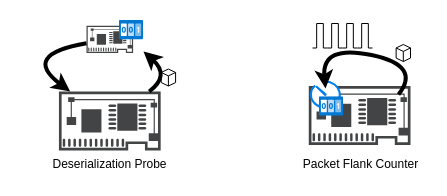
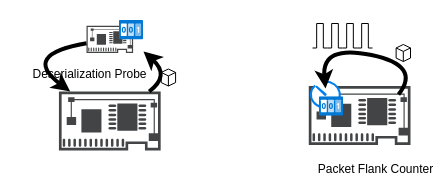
node "Deserialization Probe": moved (110, 165) -> (90, 75)
node "Packet Flank Counter": moved (361, 165) -> (376, 170)
